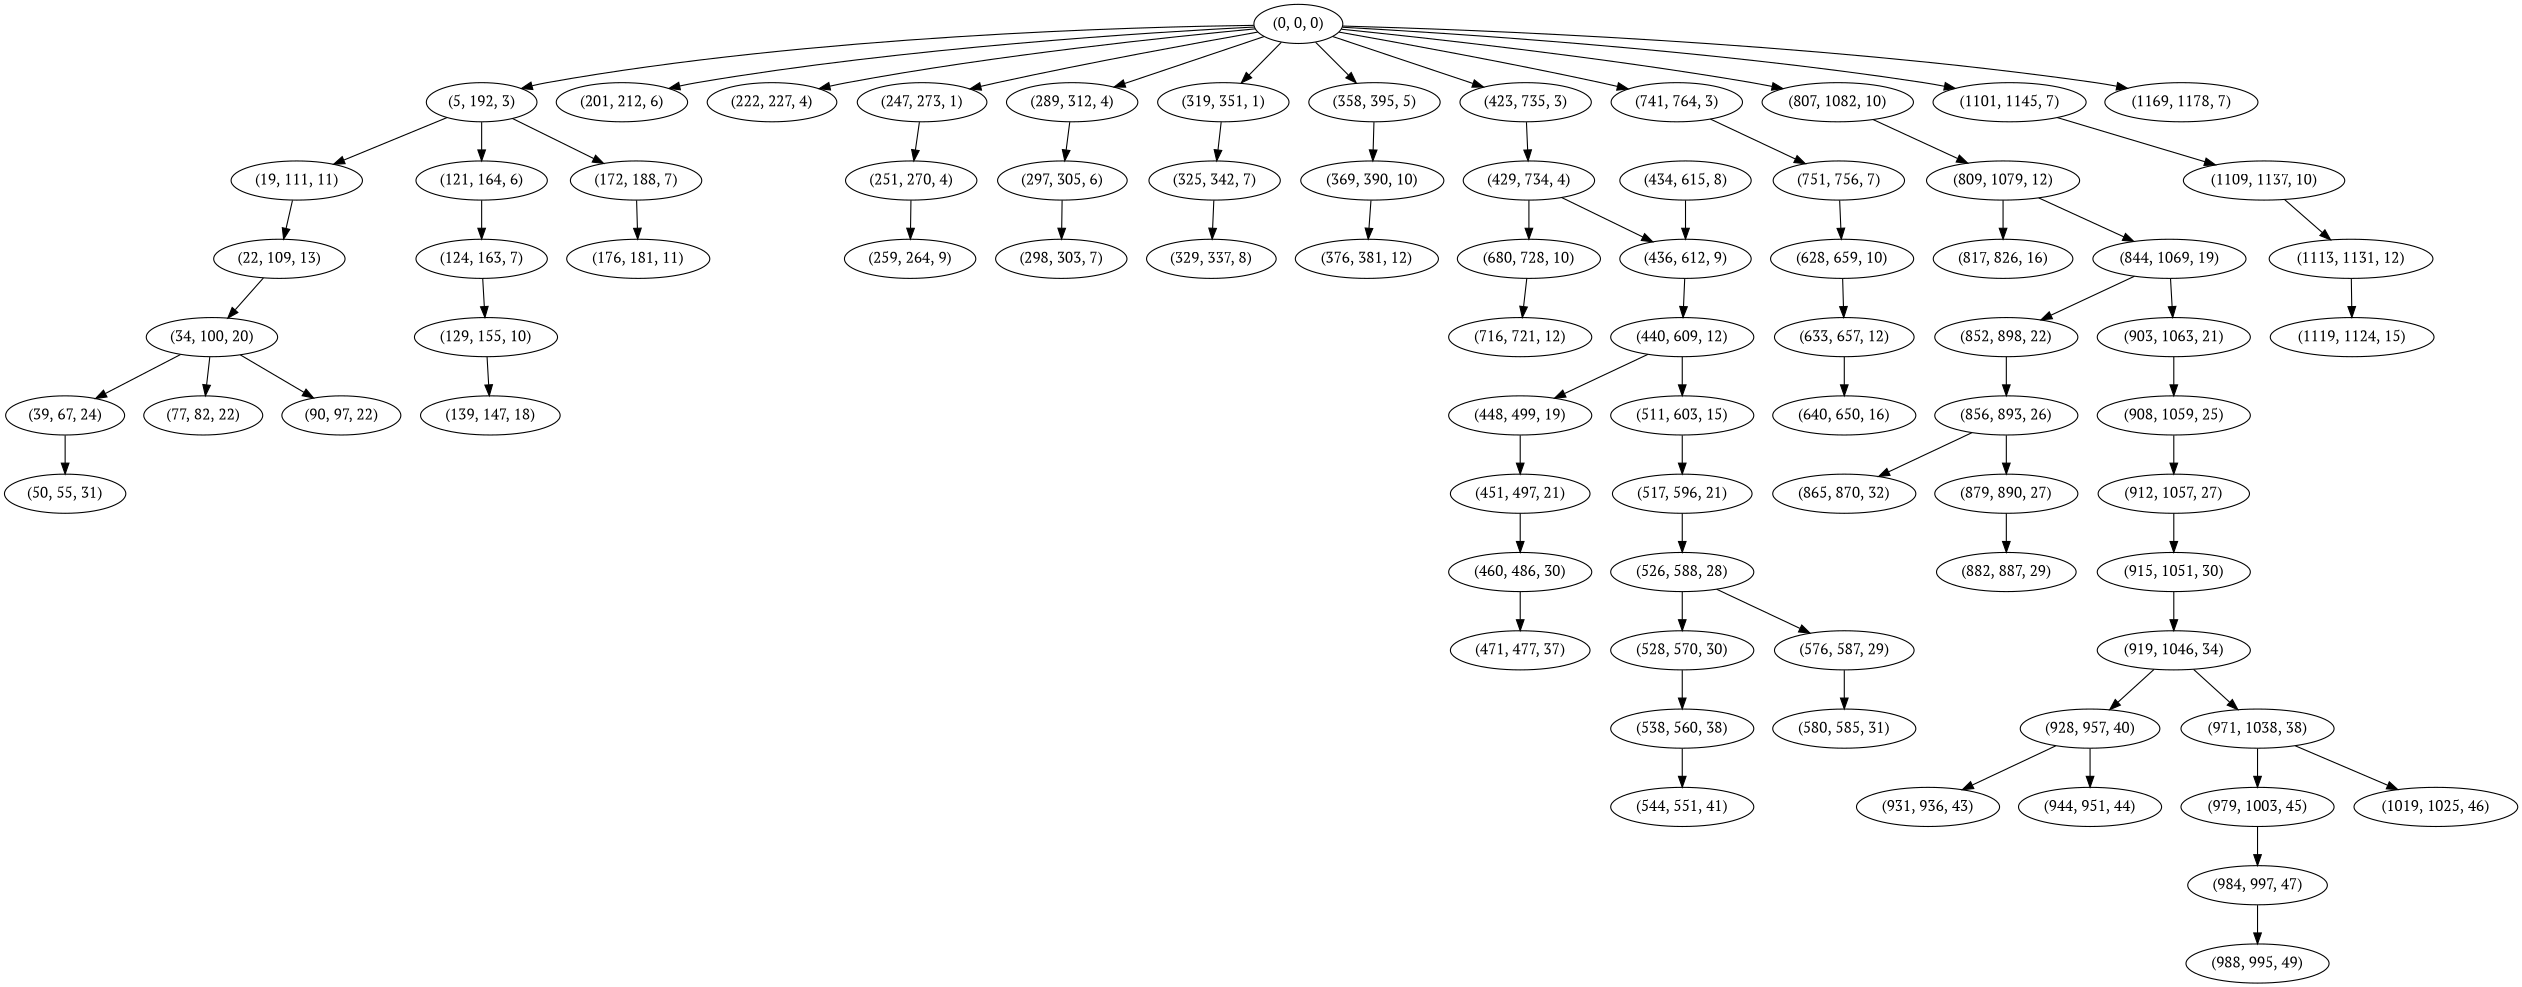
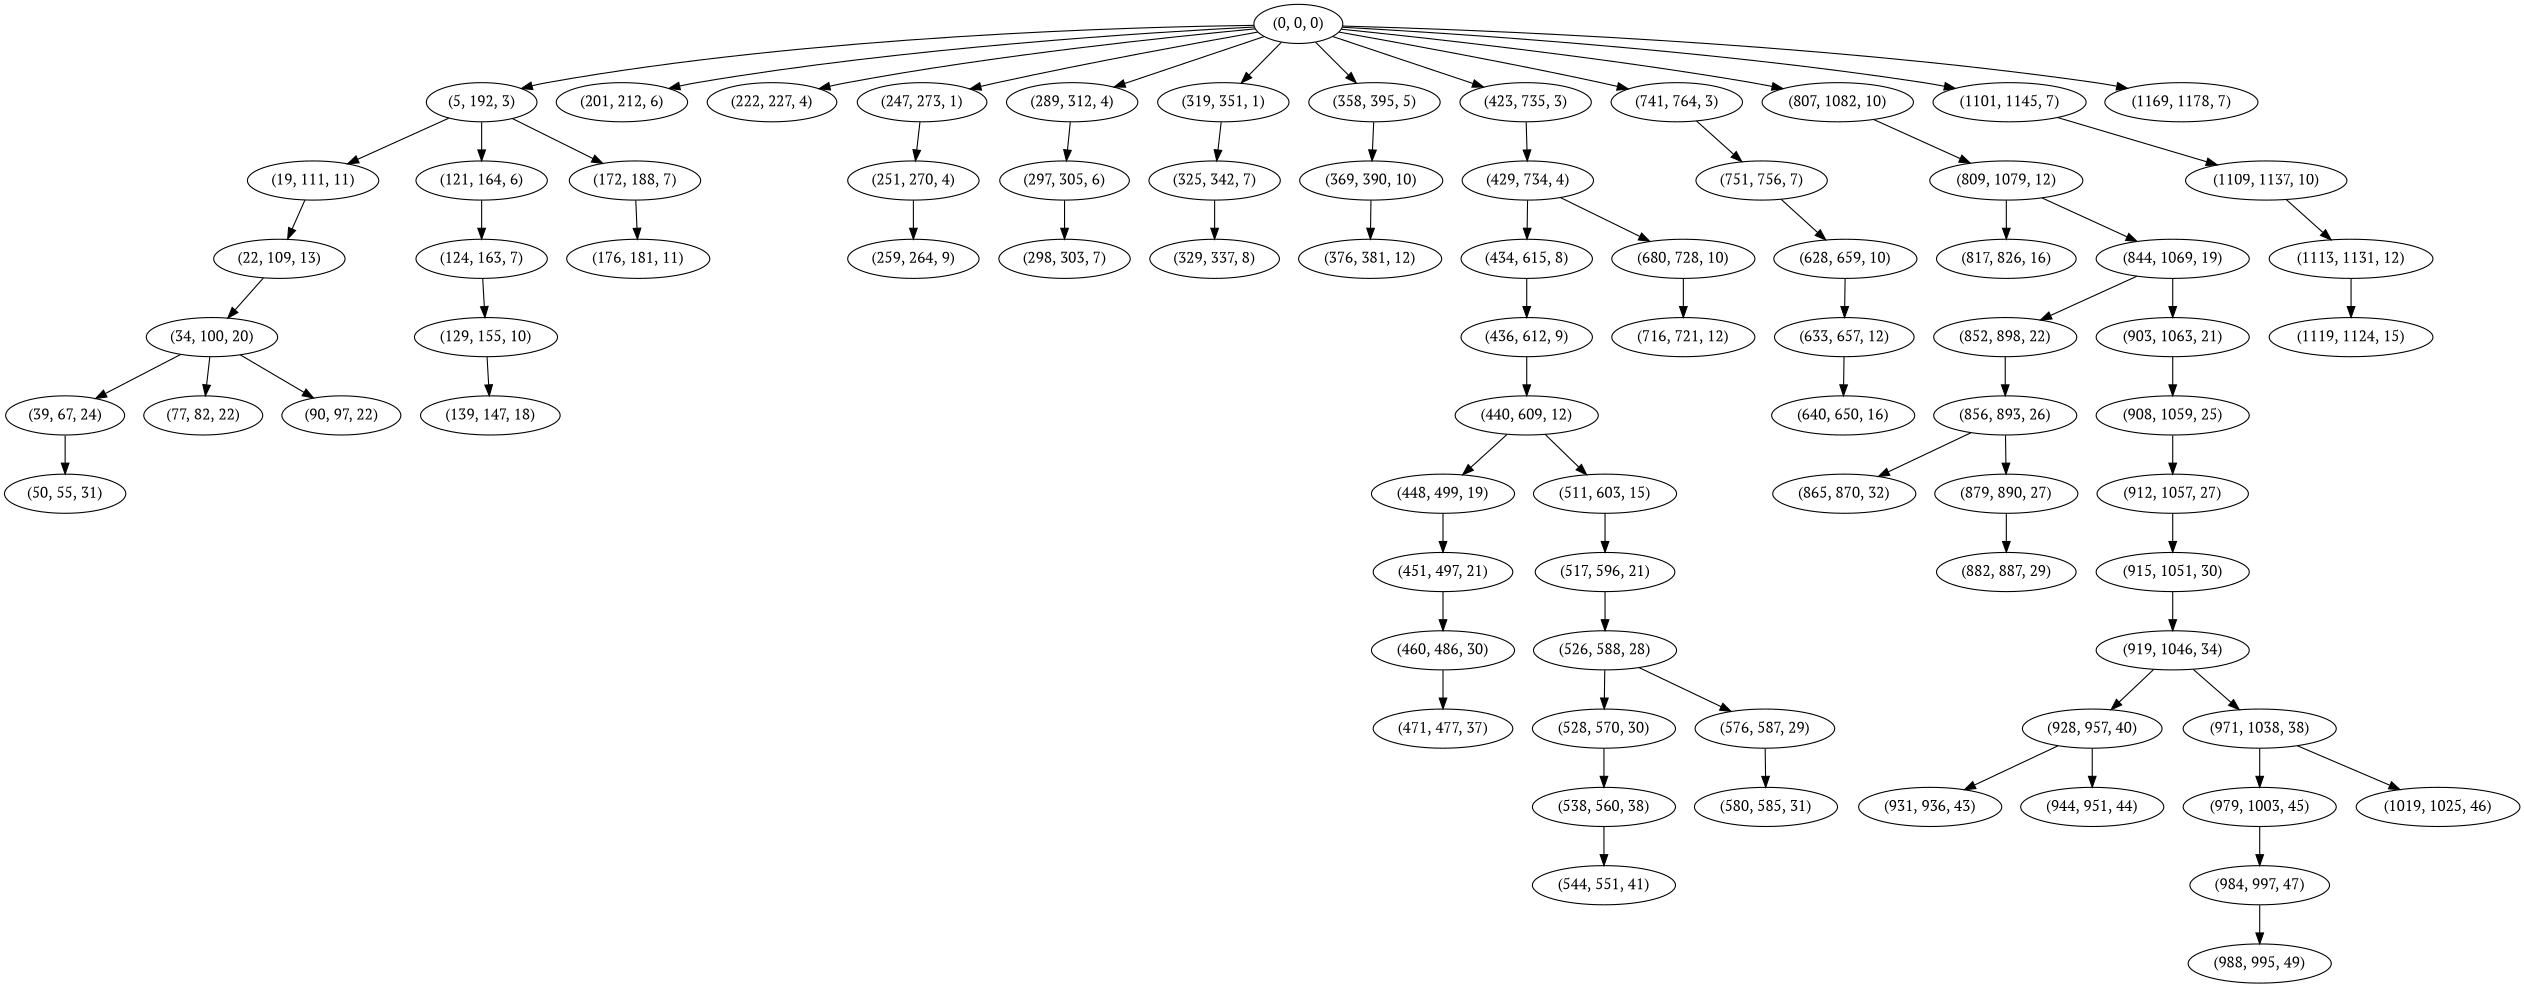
edge "(429, 734, 4)" -> "(436, 612, 9)": now "(429, 734, 4)" -> "(434, 615, 8)"
